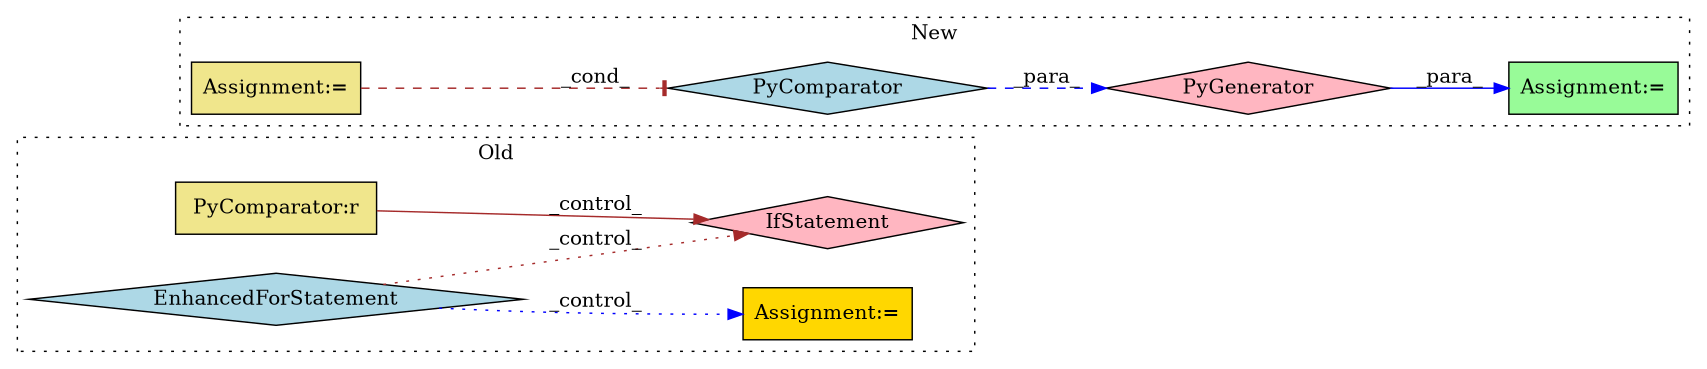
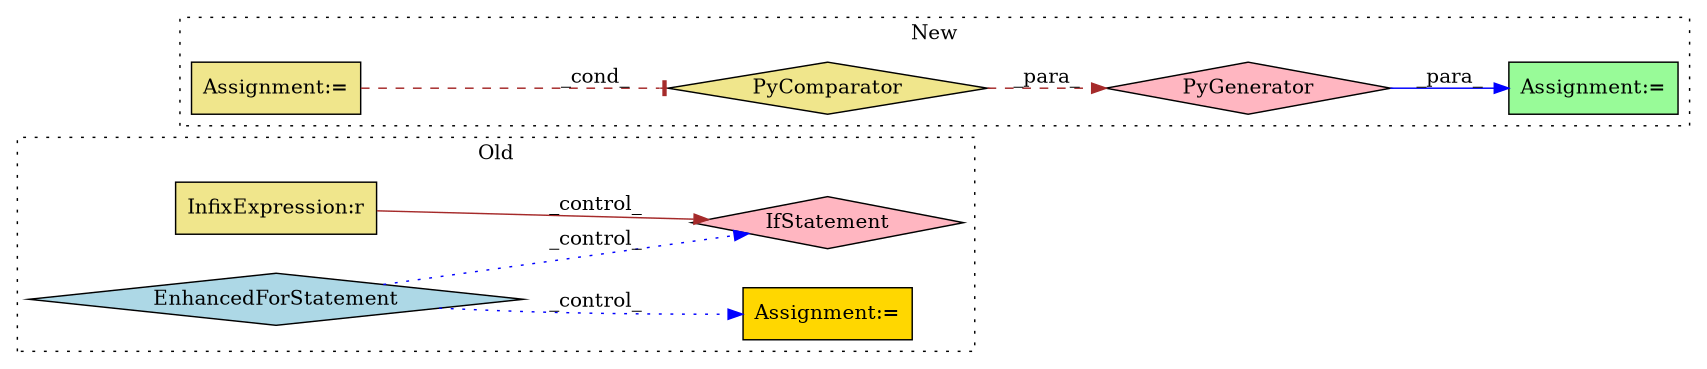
node "PyComparator": fillcolor lightblue -> khaki
edge "PyComparator" -> "PyGenerator": color blue -> brown
node "PyComparator:r": label "PyComparator:r" -> "InfixExpression:r"
edge "EnhancedForStatement" -> "IfStatement": color brown -> blue
